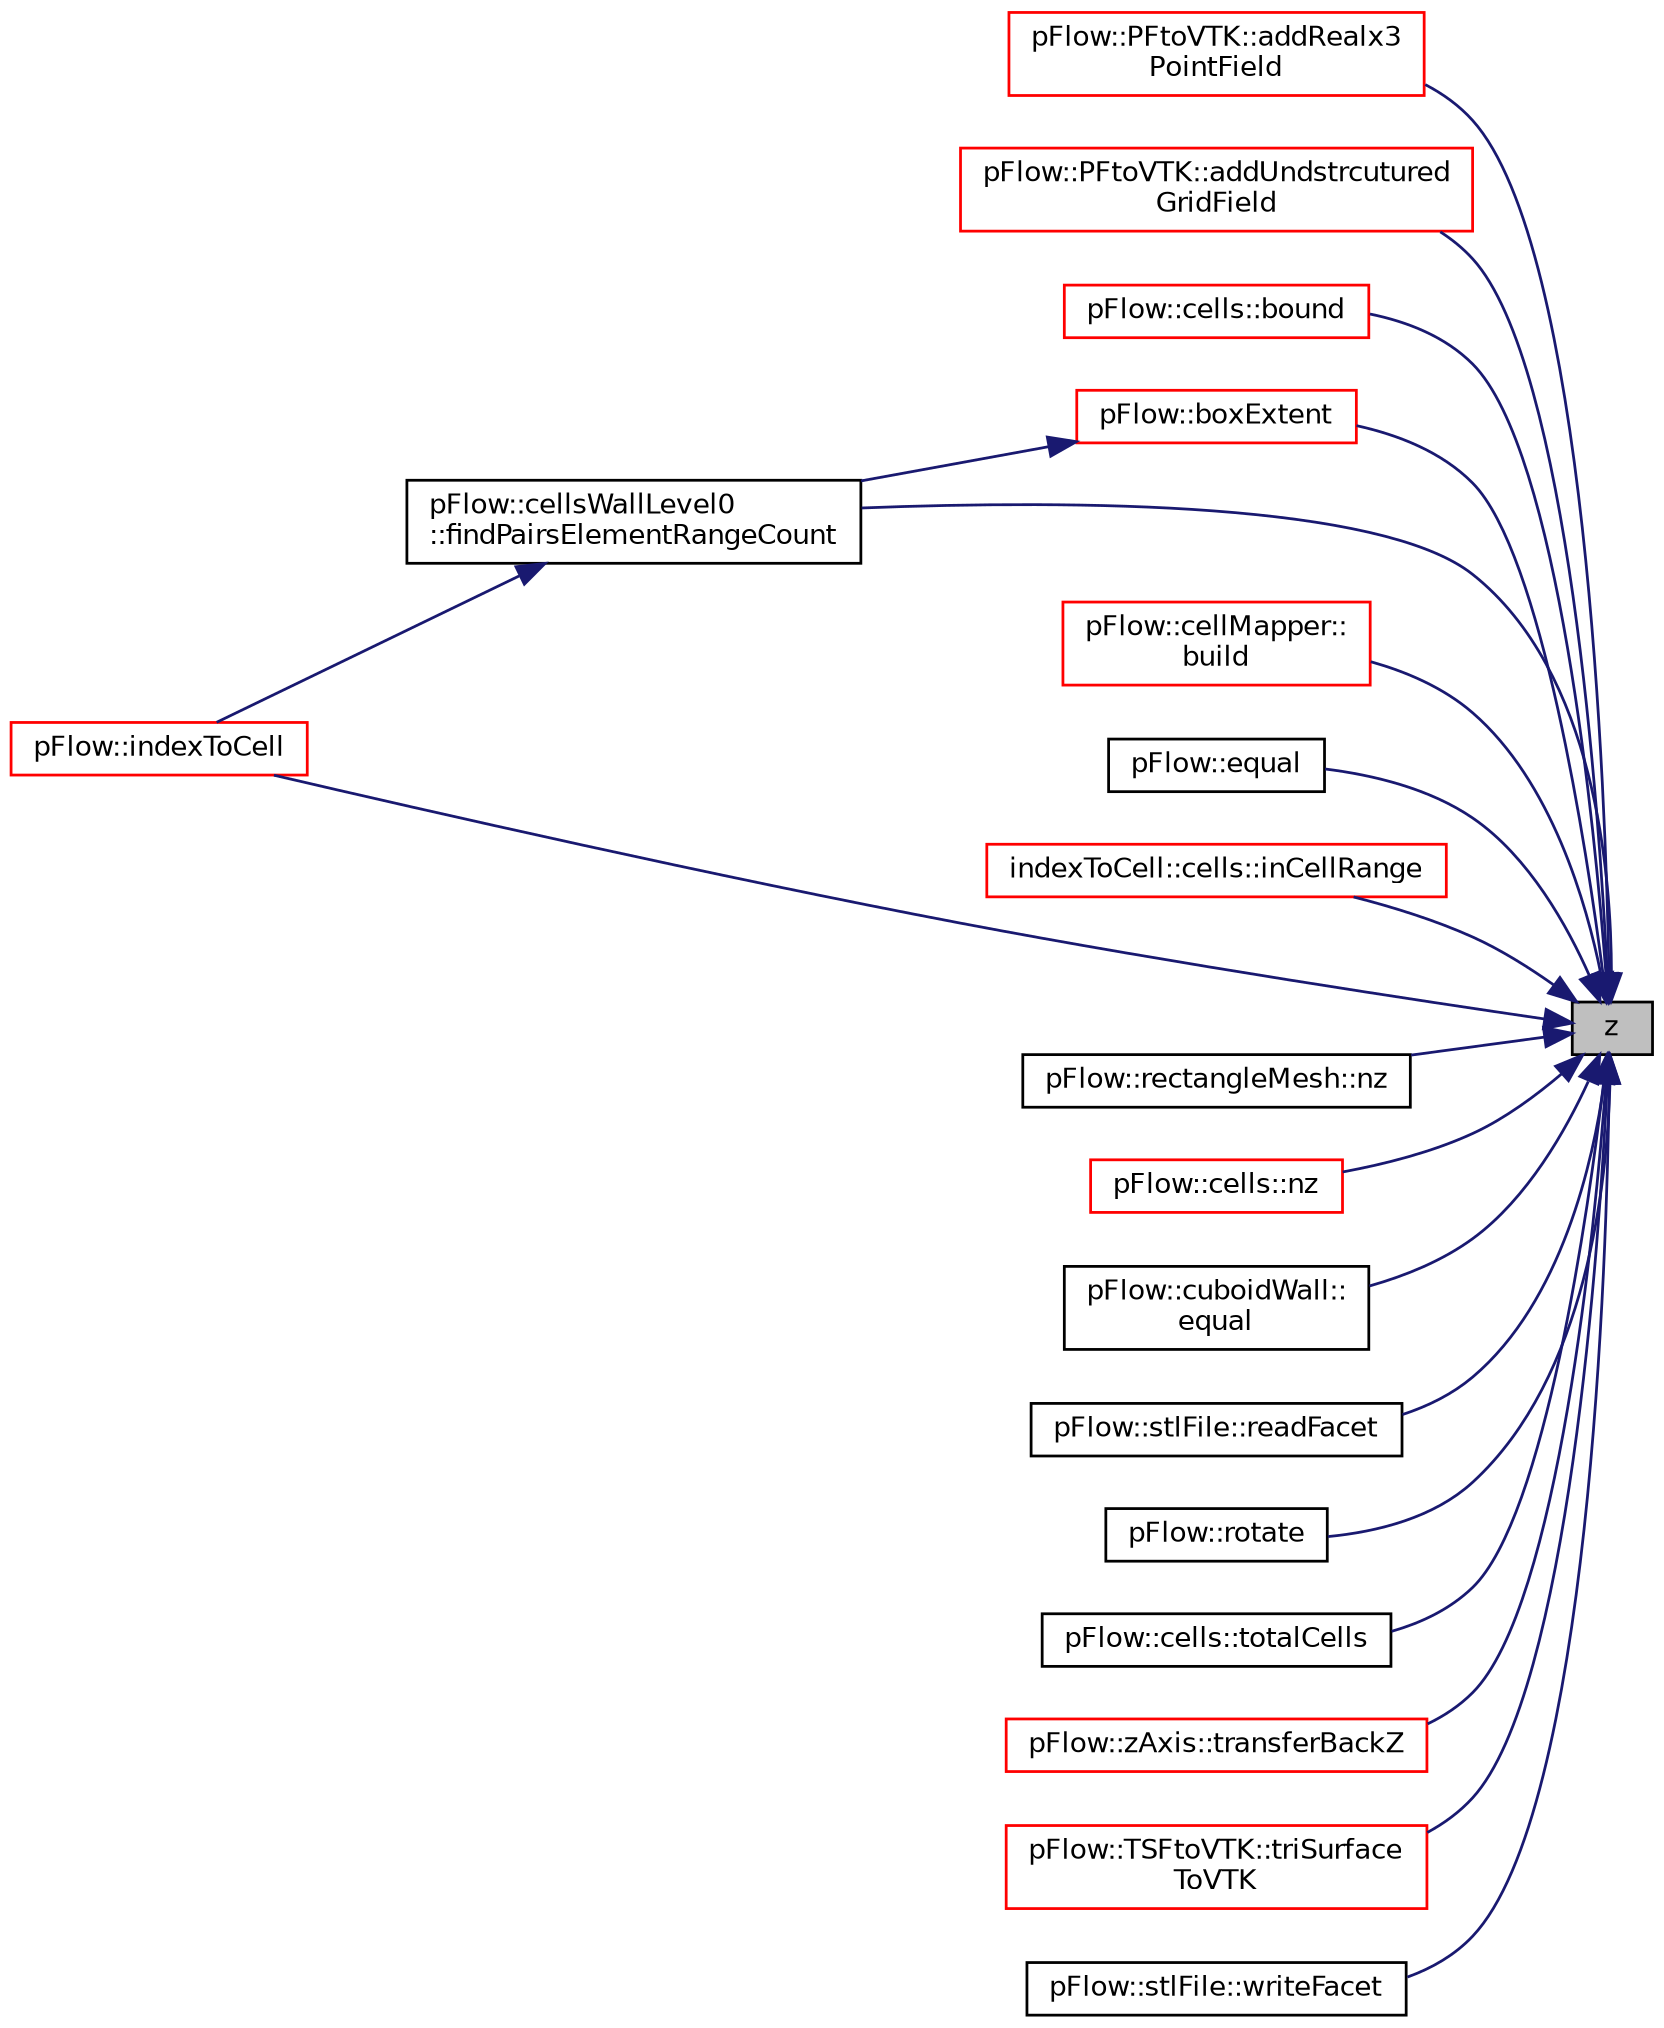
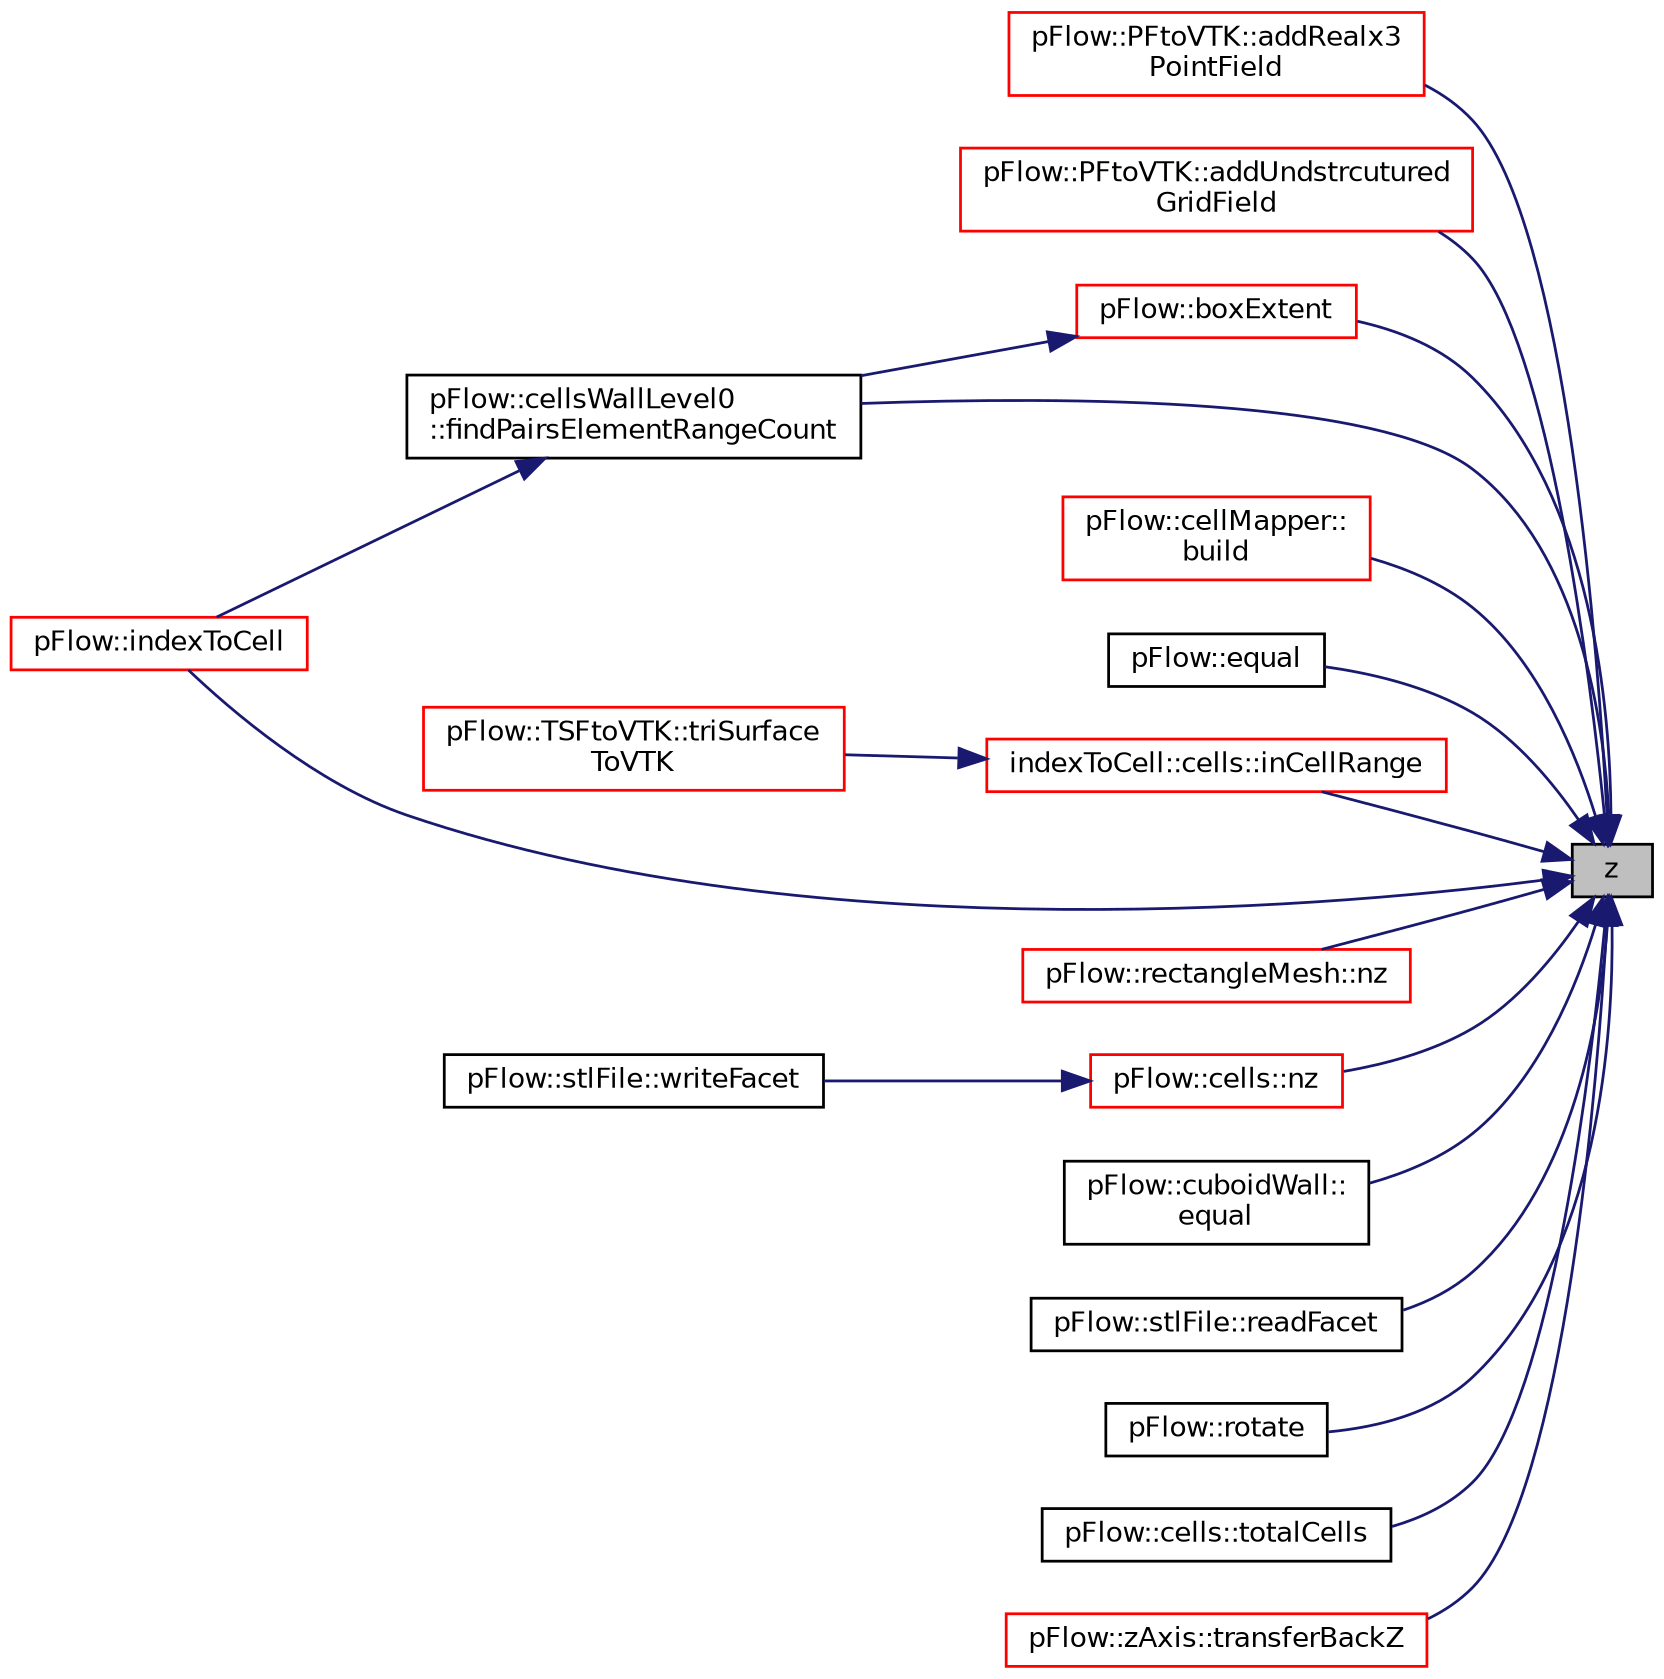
node "pFlow::cells::bound": removed
node "pFlow::rectangleMesh::nz": color black -> red
edge "pFlow::TSFtoVTK::triSurface ToVTK" -> "z": now "pFlow::TSFtoVTK::triSurface ToVTK" -> "indexToCell::cells::inCellRange"
edge "pFlow::stlFile::writeFacet" -> "z": now "pFlow::stlFile::writeFacet" -> "pFlow::cells::nz"
